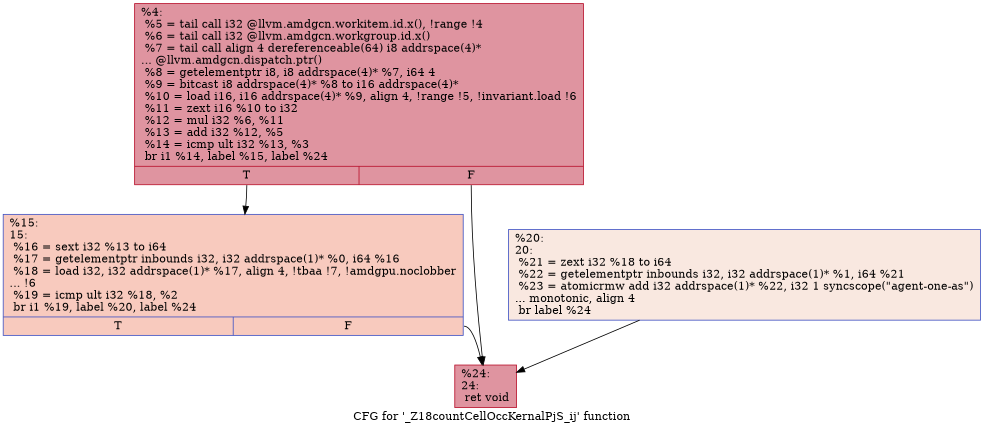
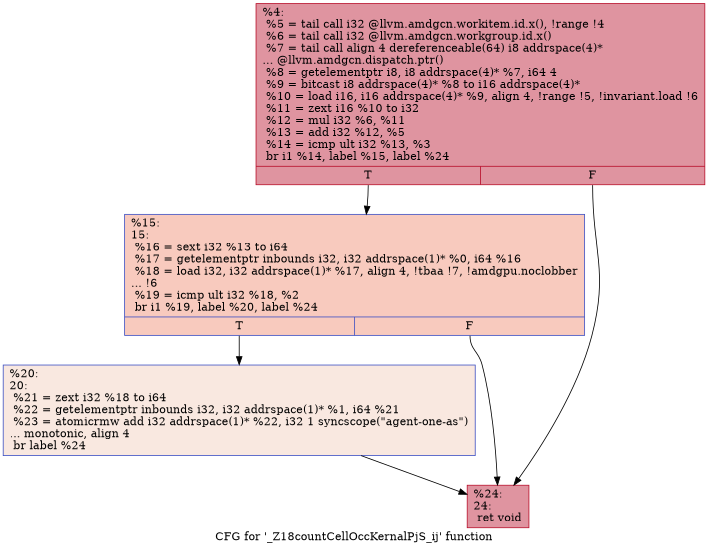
edge "%15:" -> "%20:": added
